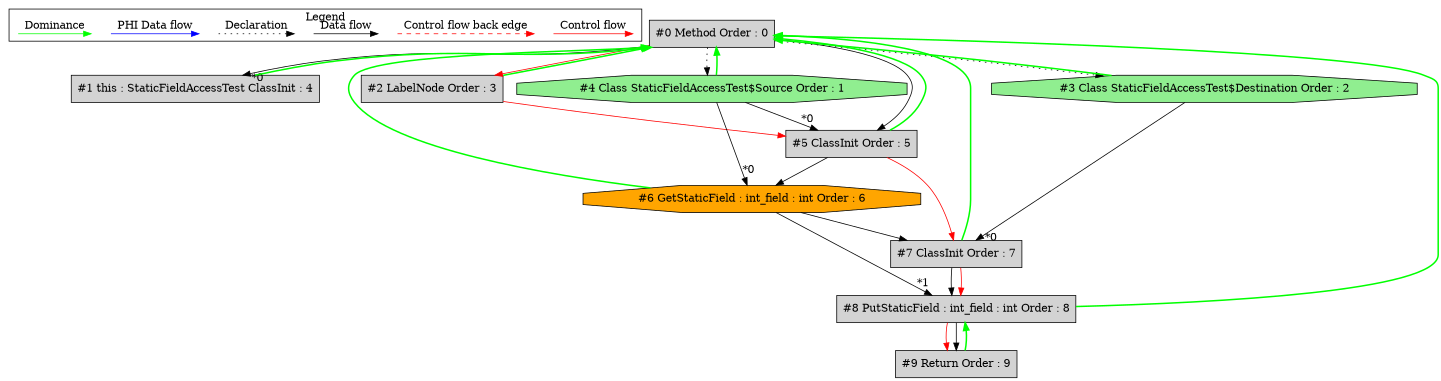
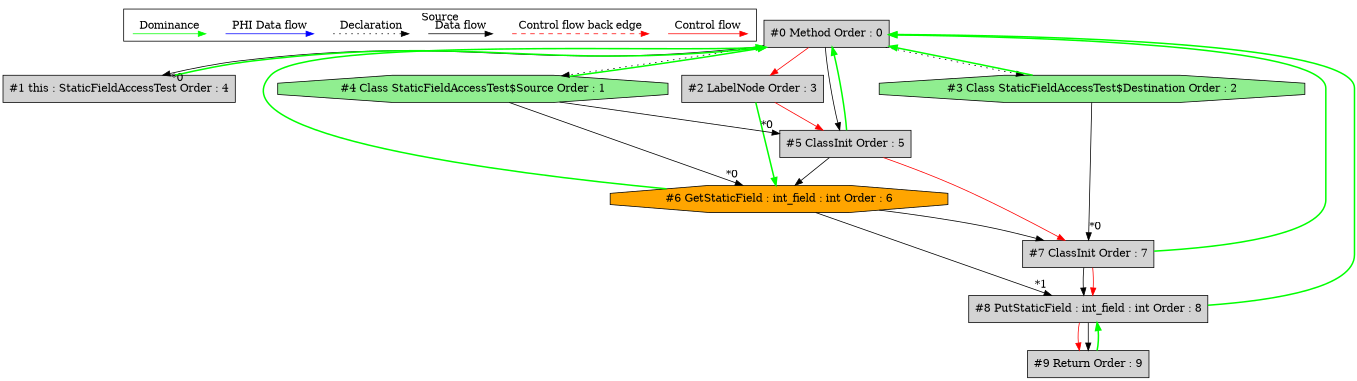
cluster "Legend": label "Legend" -> "Source"
edge "#2 LabelNode Order : 3" -> "#0 Method Order : 0": now "#2 LabelNode Order : 3" -> "#6 GetStaticField : int_field : int Order : 6"
node "#1 this : StaticFieldAccessTest ClassInit : 4": label "#1 this : StaticFieldAccessTest ClassInit : 4" -> "#1 this : StaticFieldAccessTest Order : 4"
